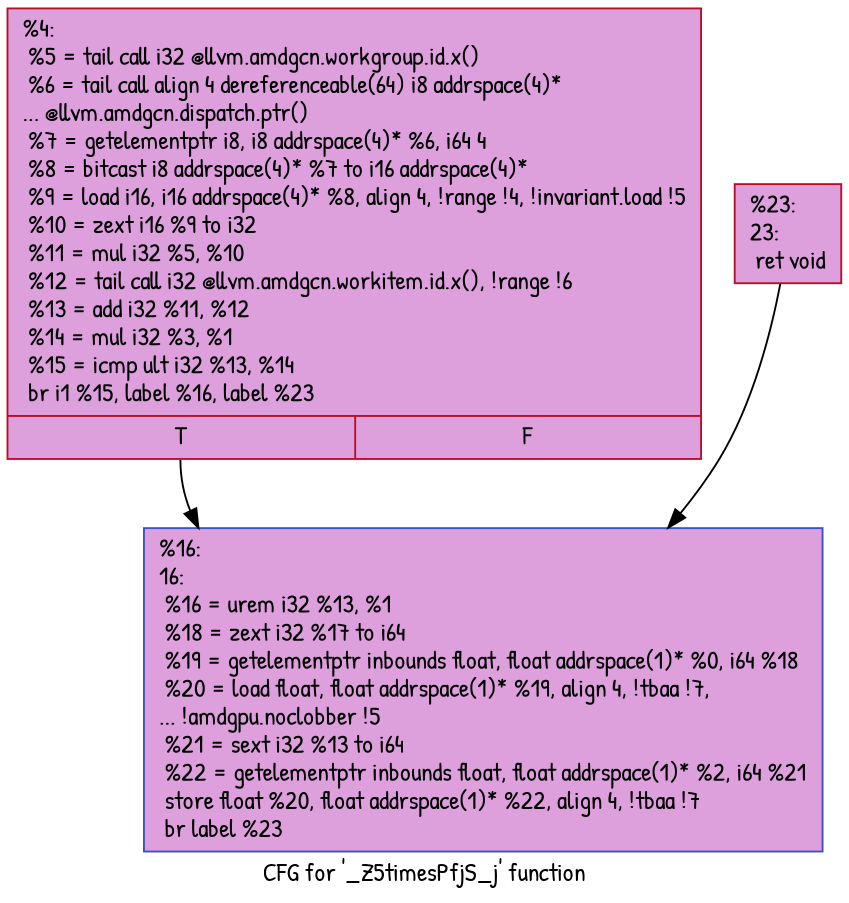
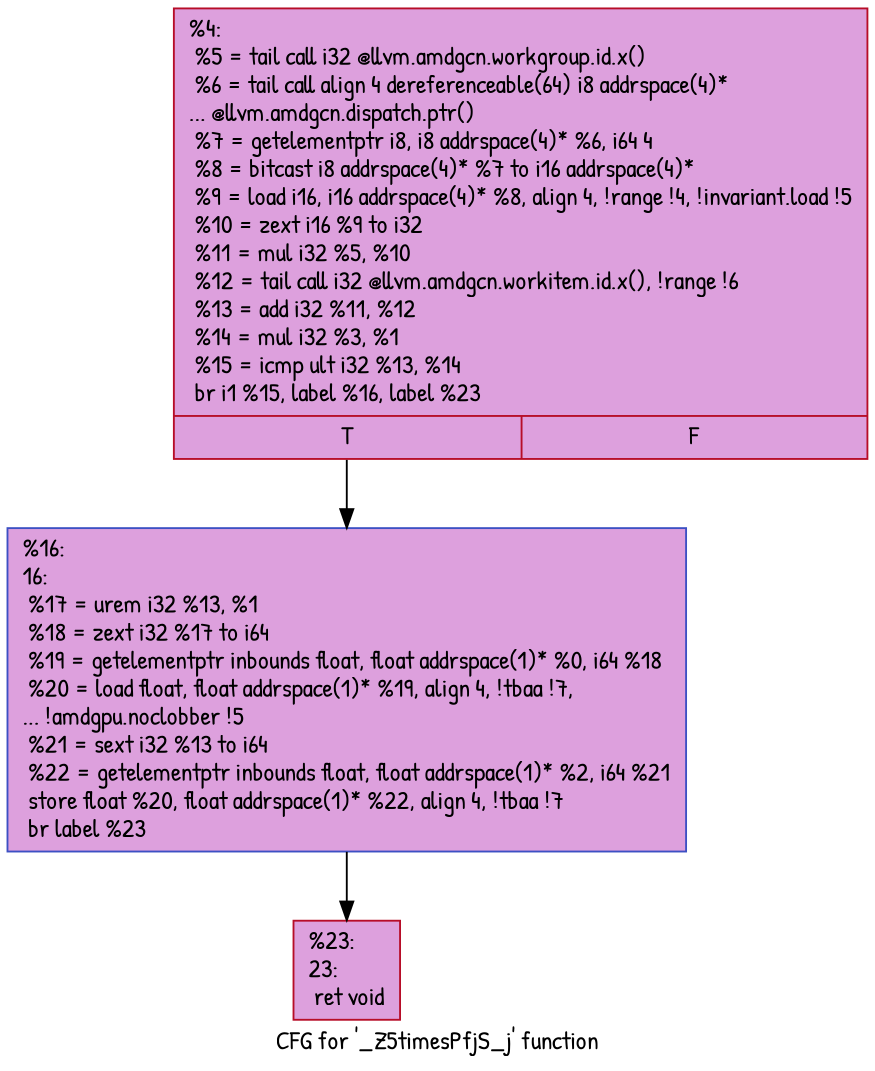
edge "%23:" -> "%16:": reversed
node "%16:": text "%16 = urem i32 %13, %1" -> "%17 = urem i32 %13, %1"
